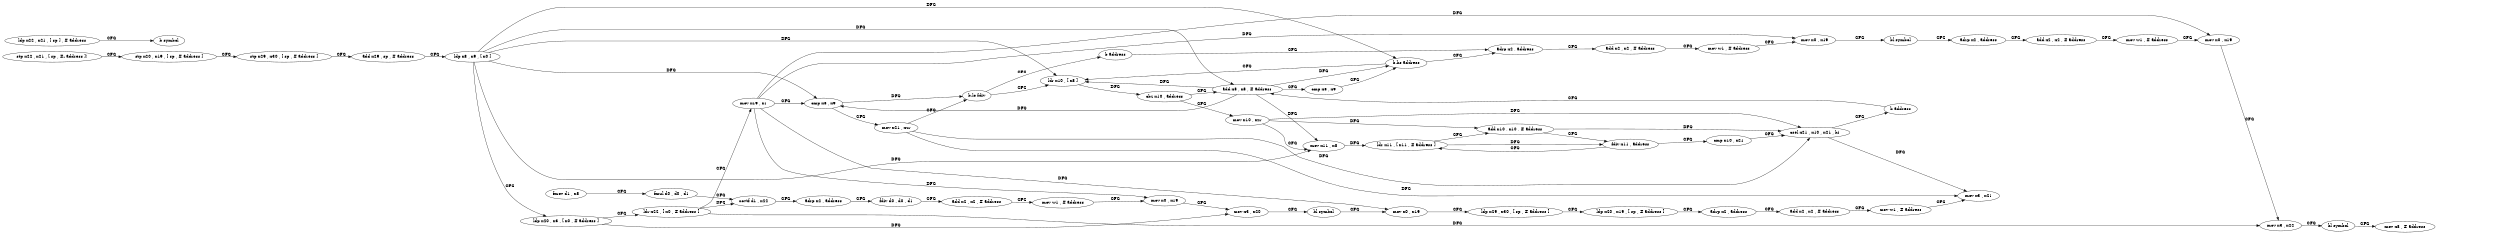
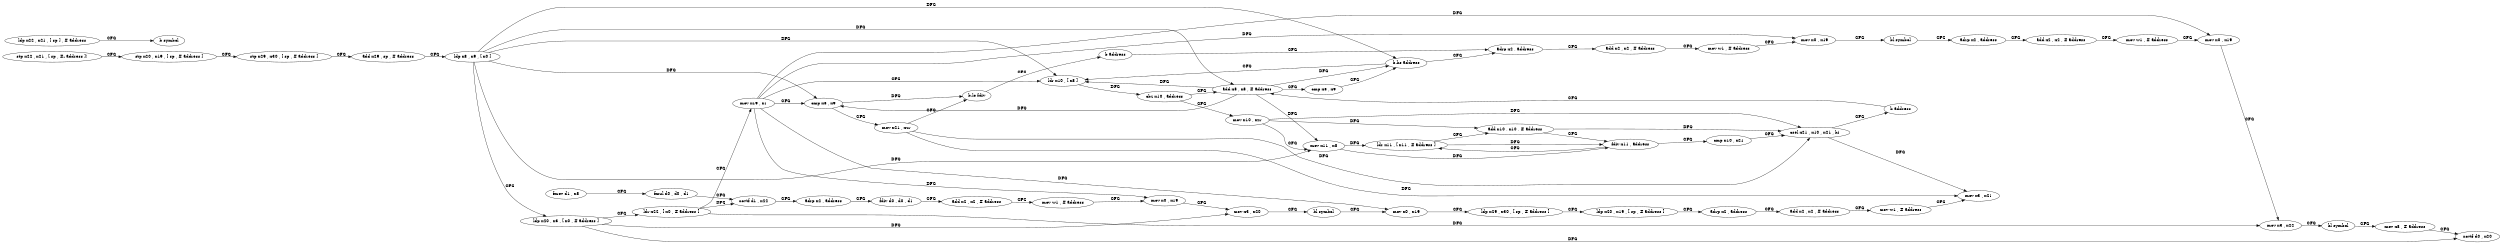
edge "b.lo fdiv" -> "ldr x10 , [ x8 ]": now "mov x19 , x1" -> "ldr x10 , [ x8 ]"
edge "mov x11 , x8" -> "fdiv x11 , address": added, label "DFG"
node "ucvtf d0 , x20": added
